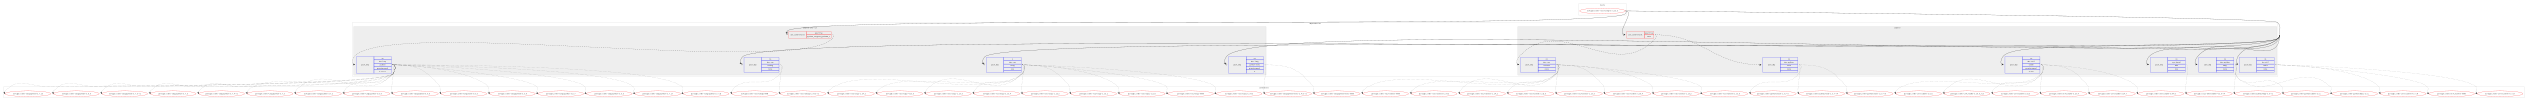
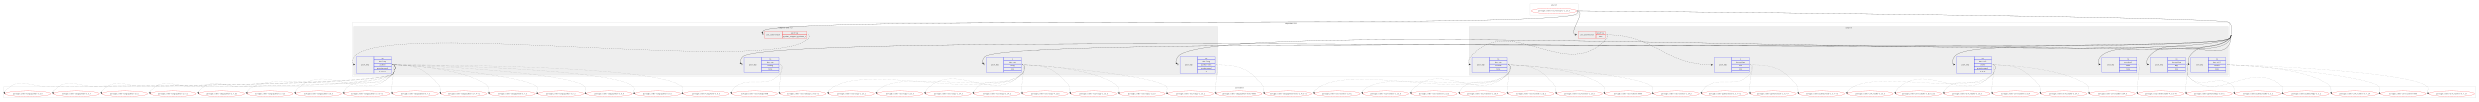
node "portage://dev-ros/rospy-9999": removed
